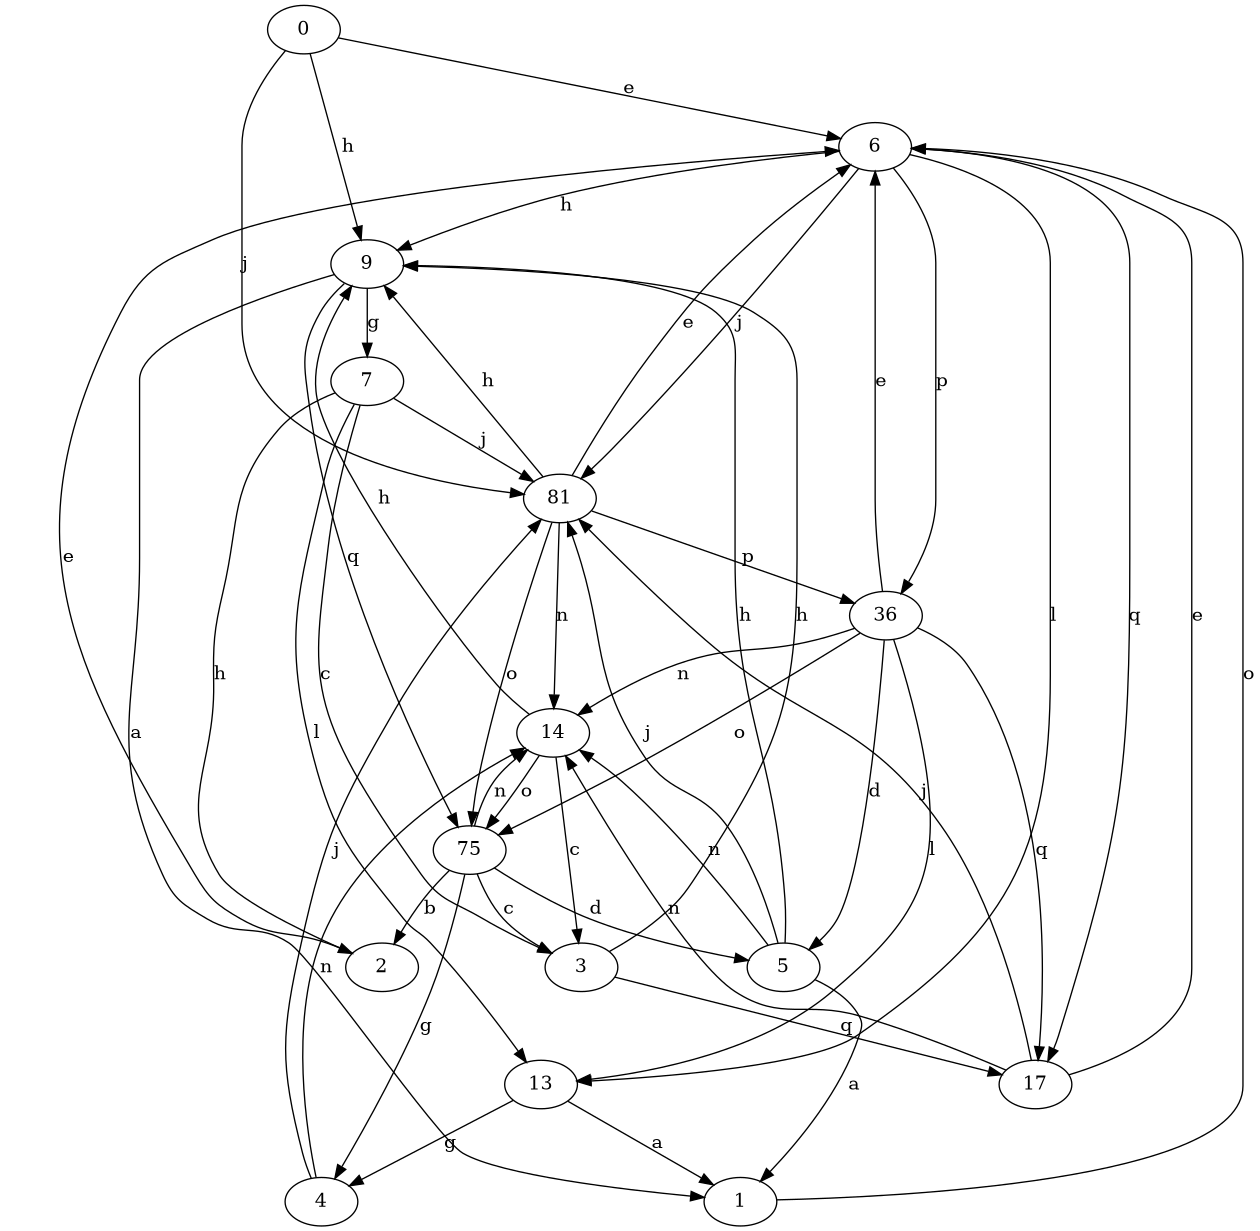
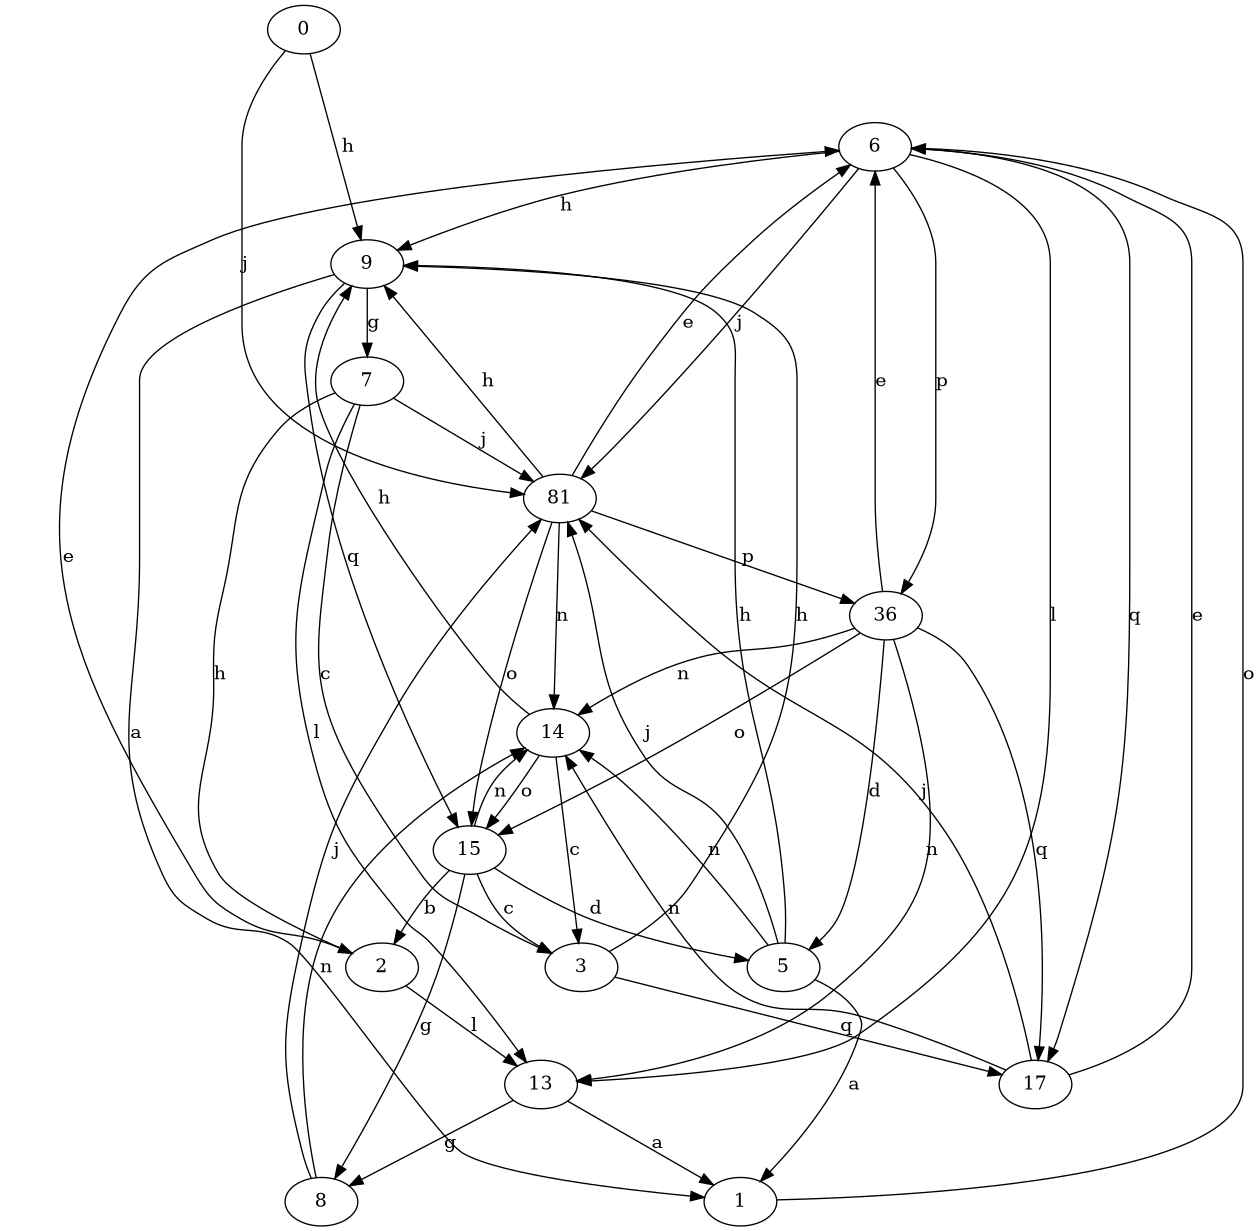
edge "0" -> "6": removed, label "e"
node "75": label "75" -> "15"
edge "36" -> "13": label "l" -> "n"
edge "2" -> "13": added, label "l"
node "4": label "4" -> "8"
